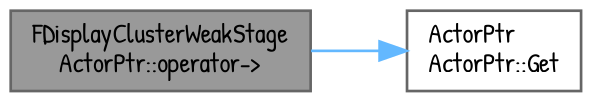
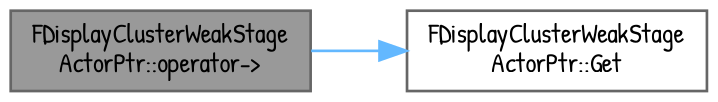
node "ActorPtr ActorPtr::Get": label "ActorPtr ActorPtr::Get" -> "FDisplayClusterWeakStage ActorPtr::Get"
